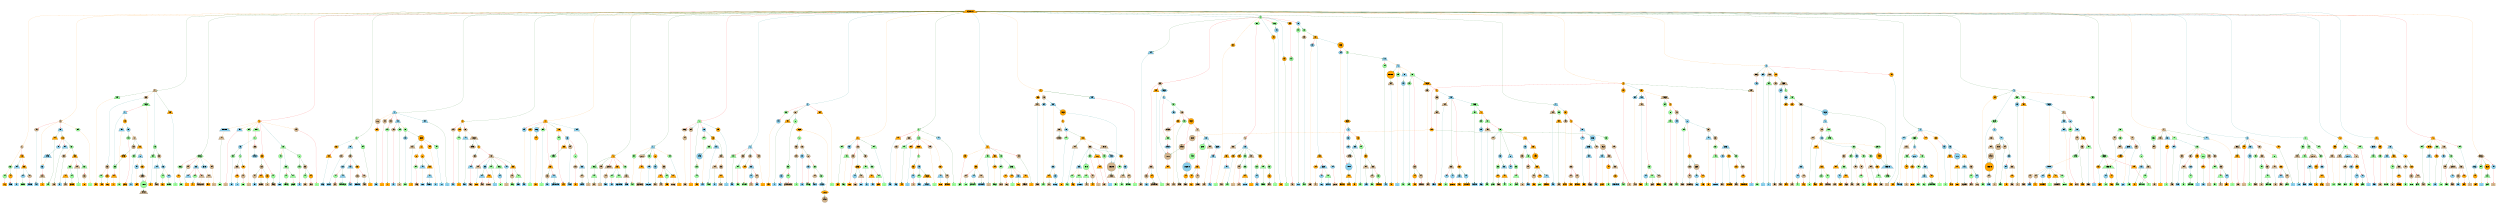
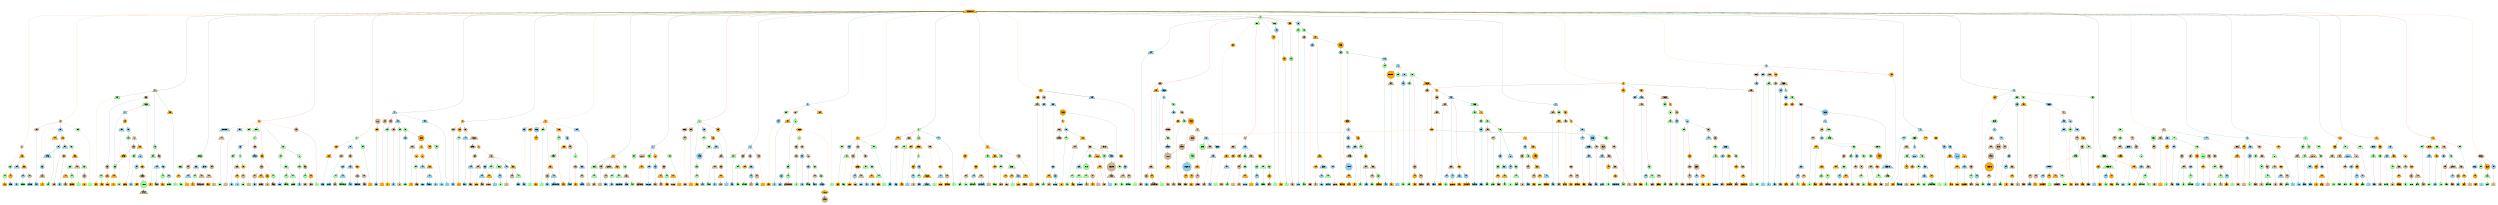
node "many": removed
node "proud": fillcolor orange -> skyblue
node "felt": fillcolor tan -> skyblue
node "forgotten": fillcolor tan -> orange
